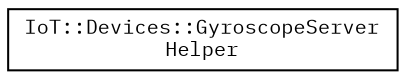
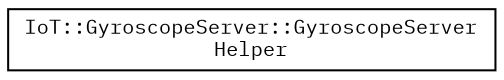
node "IoT::Devices::GyroscopeServer Helper": label "IoT::Devices::GyroscopeServer Helper" -> "IoT::GyroscopeServer::GyroscopeServer Helper"
